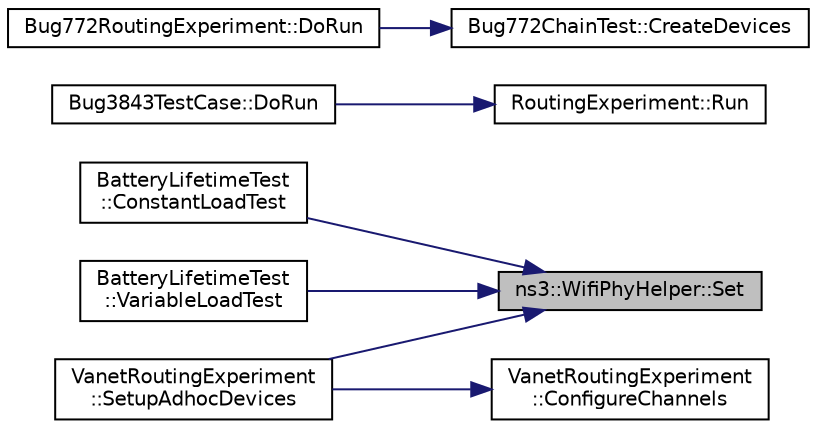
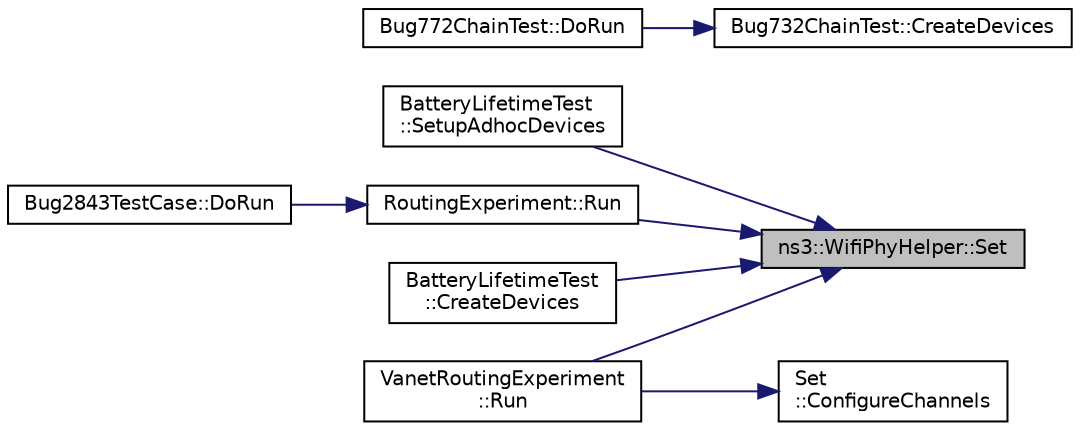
node "Bug772RoutingExperiment::DoRun": label "Bug772RoutingExperiment::DoRun" -> "Bug772ChainTest::DoRun"
node "Bug772ChainTest::CreateDevices": label "Bug772ChainTest::CreateDevices" -> "Bug732ChainTest::CreateDevices"
node "Bug3843TestCase::DoRun": label "Bug3843TestCase::DoRun" -> "Bug2843TestCase::DoRun"
node "BatteryLifetimeTest ::ConstantLoadTest": label "BatteryLifetimeTest ::ConstantLoadTest" -> "BatteryLifetimeTest ::SetupAdhocDevices"
edge "RoutingExperiment::Run" -> "ns3::WifiPhyHelper::Set": added
node "BatteryLifetimeTest ::VariableLoadTest": label "BatteryLifetimeTest ::VariableLoadTest" -> "BatteryLifetimeTest ::CreateDevices"
node "VanetRoutingExperiment ::SetupAdhocDevices": label "VanetRoutingExperiment ::SetupAdhocDevices" -> "VanetRoutingExperiment ::Run"
node "VanetRoutingExperiment ::ConfigureChannels": label "VanetRoutingExperiment ::ConfigureChannels" -> "Set ::ConfigureChannels"
